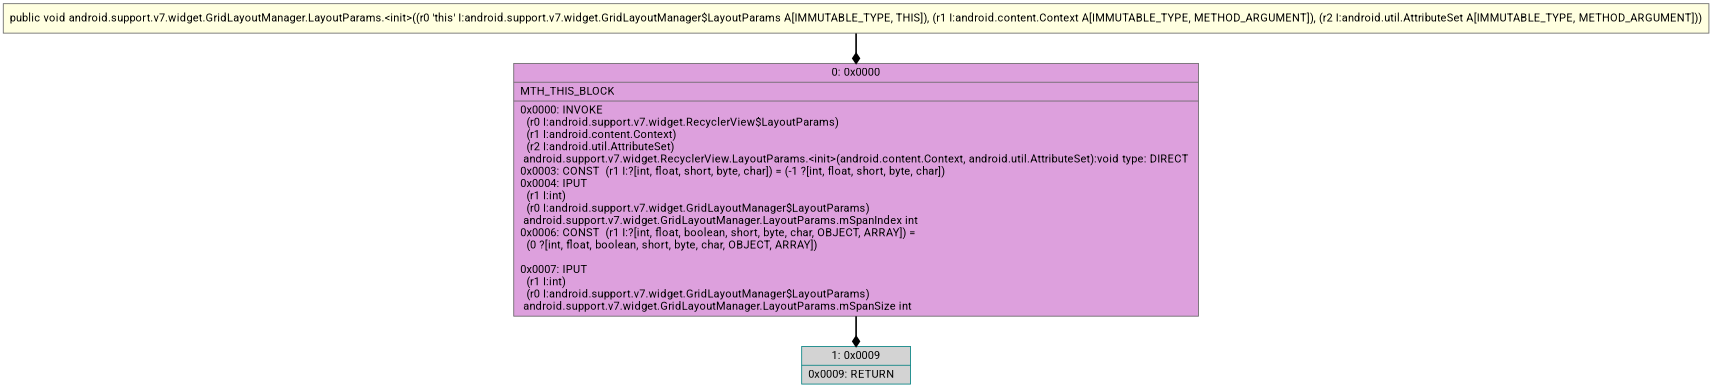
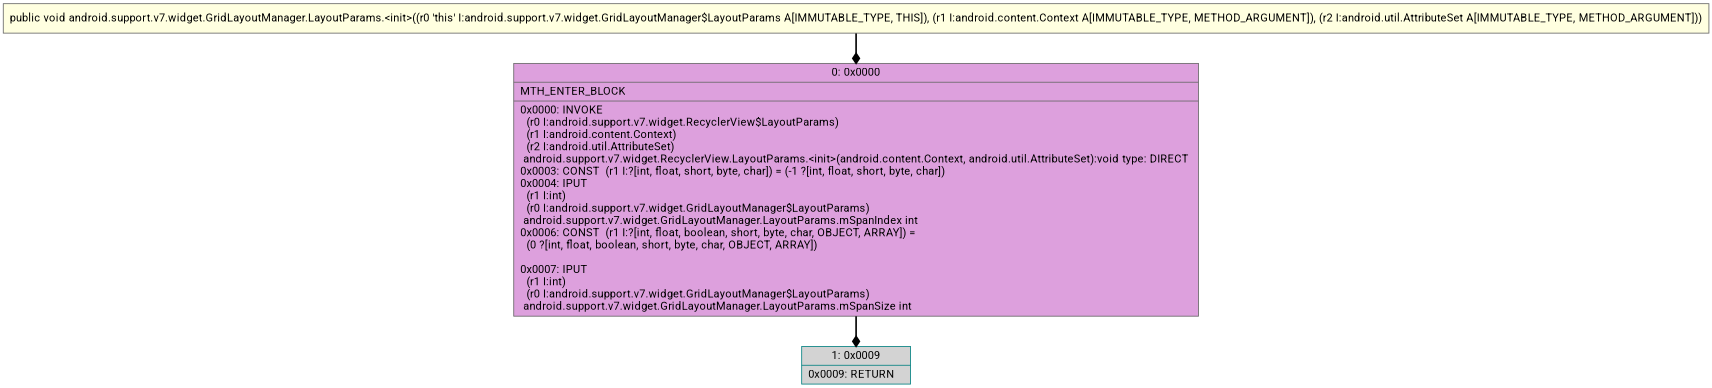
node "0: 0x0000": text "MTH_THIS_BLOCK" -> "MTH_ENTER_BLOCK"
